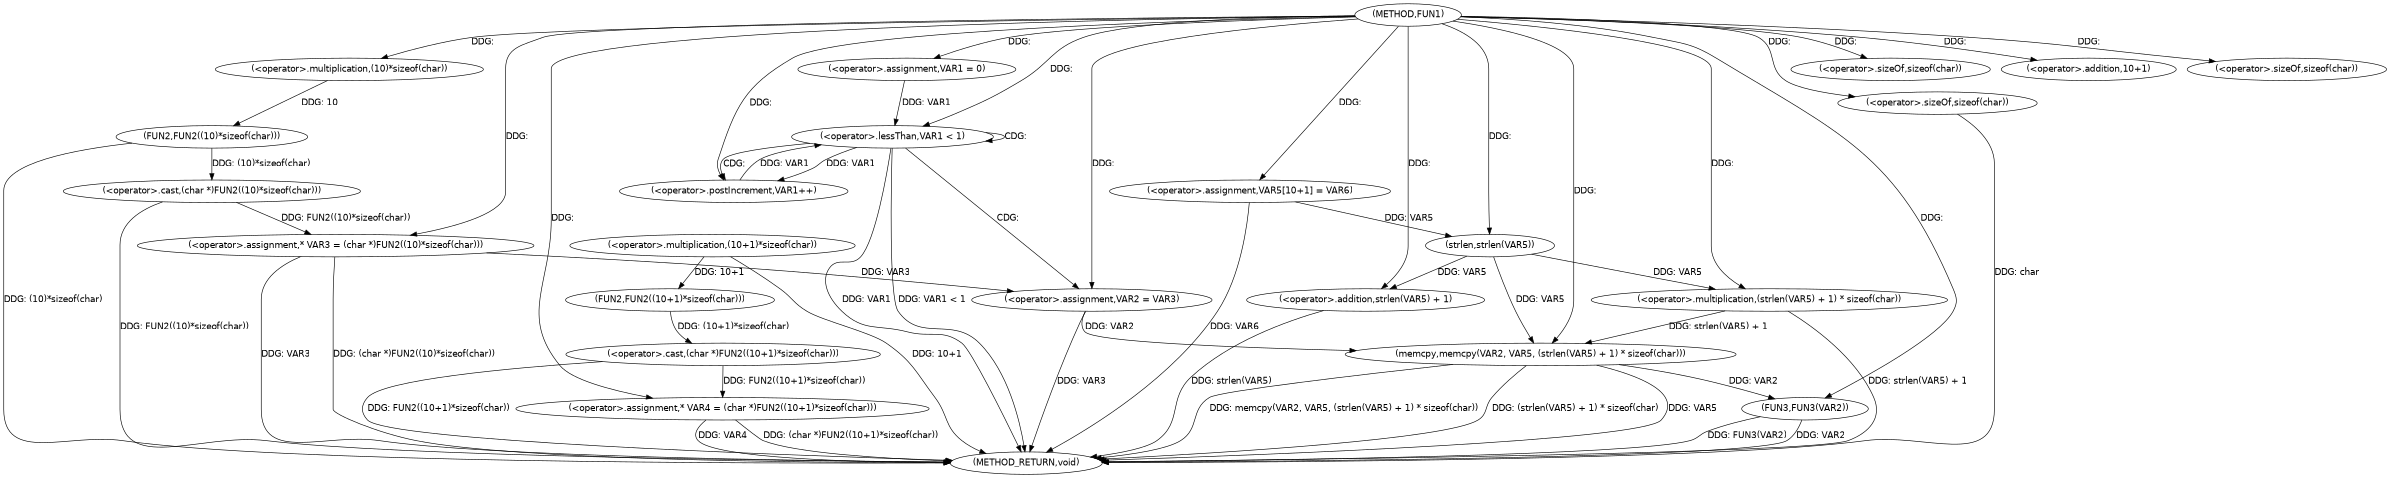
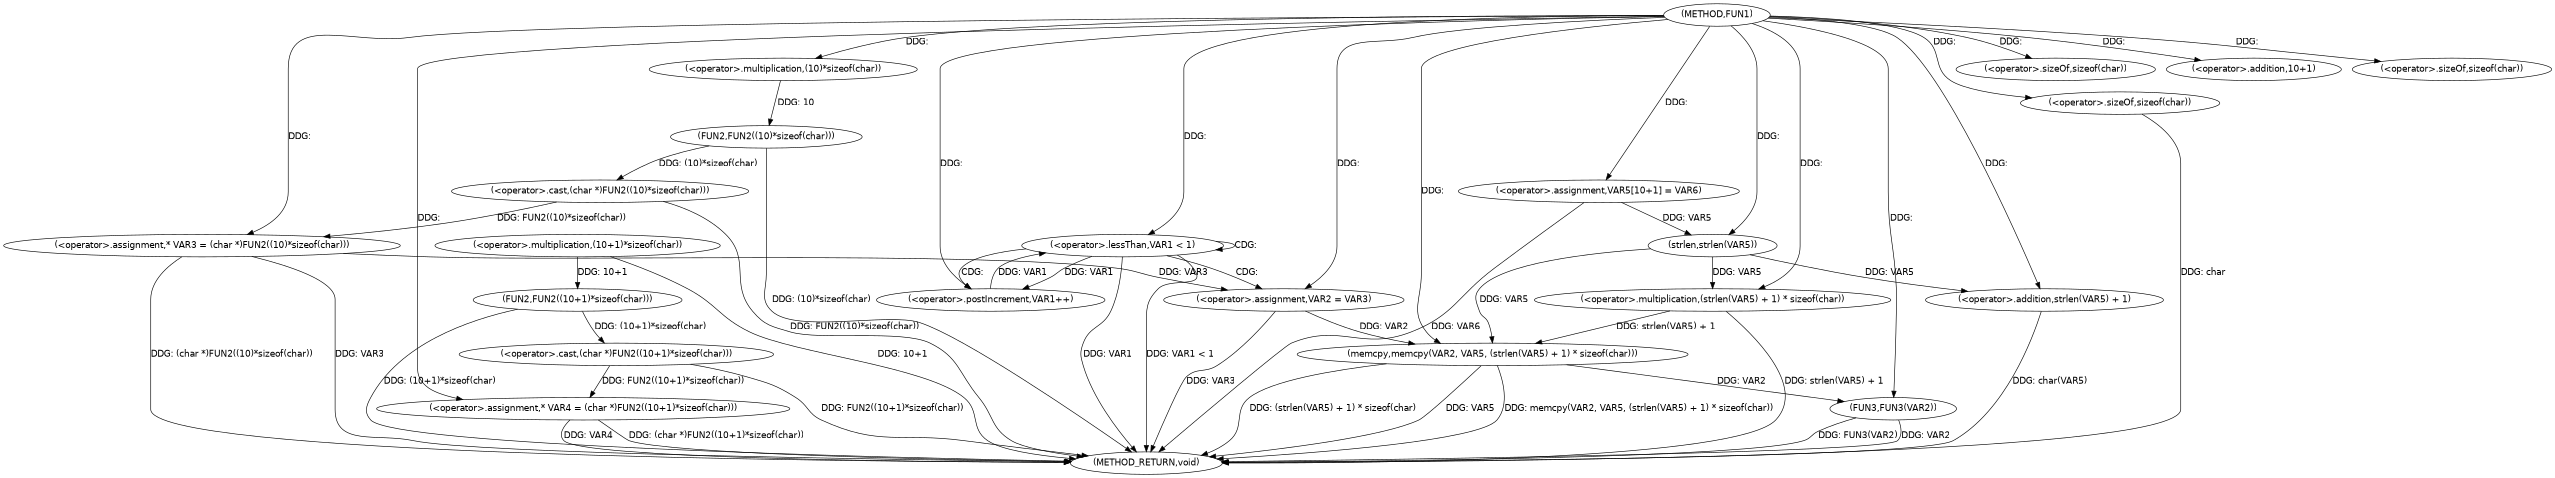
node "(<operator>.assignment,VAR1 = 0)": removed
edge "(<operator>.addition,strlen(VAR5) + 1)" -> "(METHOD_RETURN,void)": label "DDG: strlen(VAR5)" -> "DDG: char(VAR5)"
edge "(FUN2,FUN2((10+1)*sizeof(char)))" -> "(METHOD_RETURN,void)": added, label "DDG: (10+1)*sizeof(char)"
